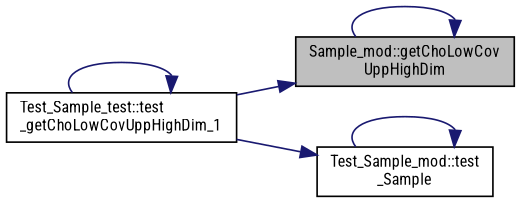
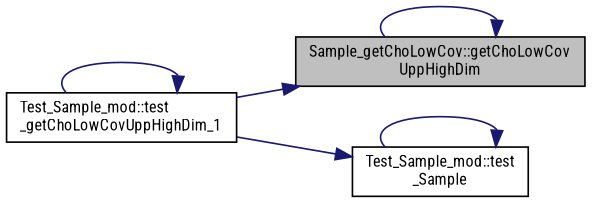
node "Sample_mod::getChoLowCov UppHighDim": label "Sample_mod::getChoLowCov UppHighDim" -> "Sample_getChoLowCov::getChoLowCov UppHighDim"
node "Test_Sample_test::test _getChoLowCovUppHighDim_1": label "Test_Sample_test::test _getChoLowCovUppHighDim_1" -> "Test_Sample_mod::test _getChoLowCovUppHighDim_1"
